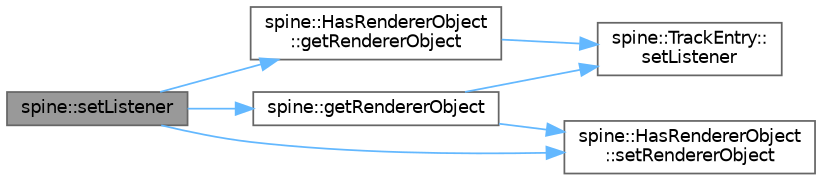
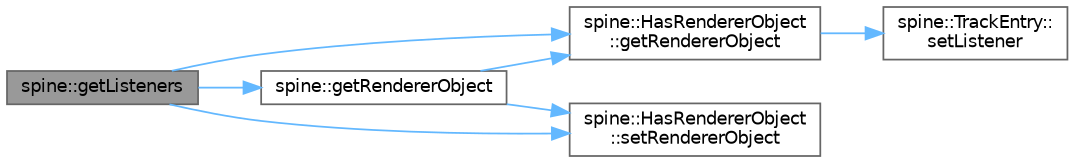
edge "spine::getRendererObject" -> "spine::TrackEntry:: setListener": now "spine::getRendererObject" -> "spine::HasRendererObject ::getRendererObject"
node "spine::setListener": label "spine::setListener" -> "spine::getListeners"
